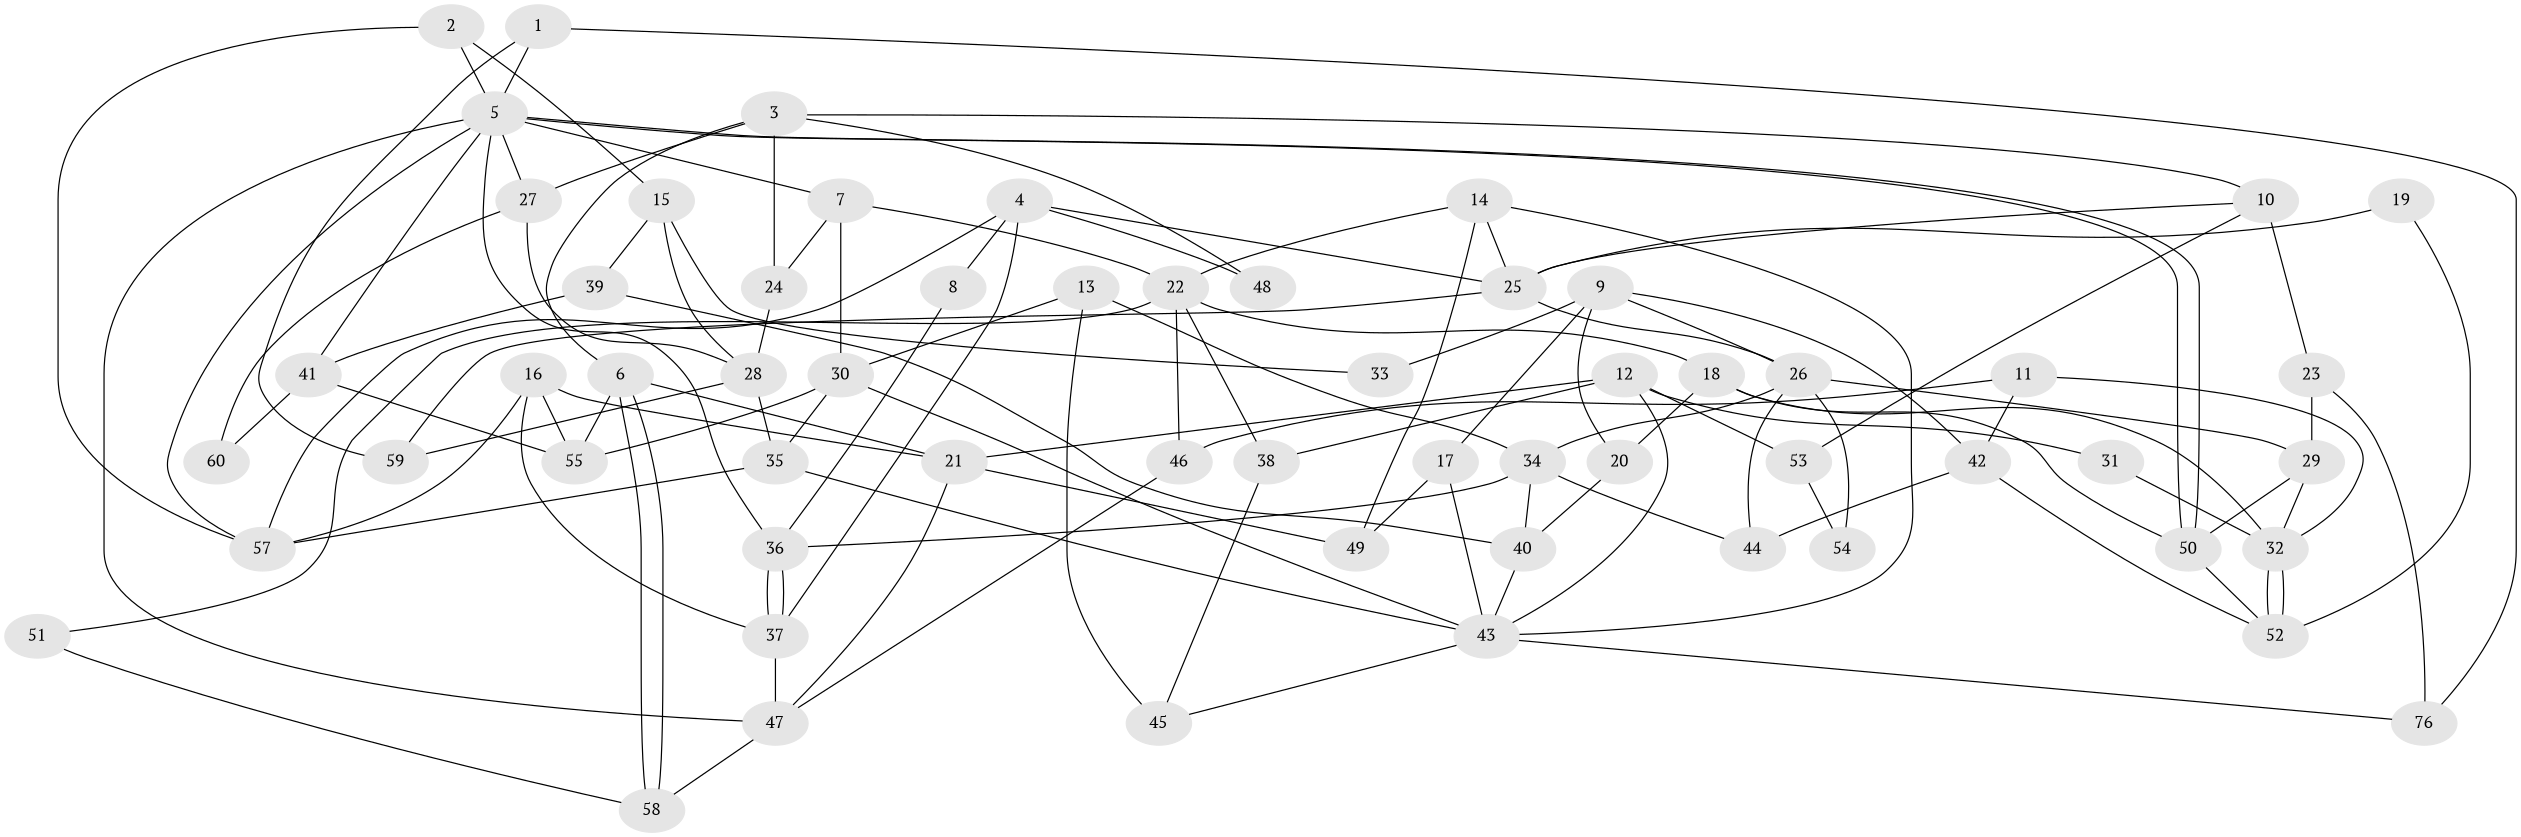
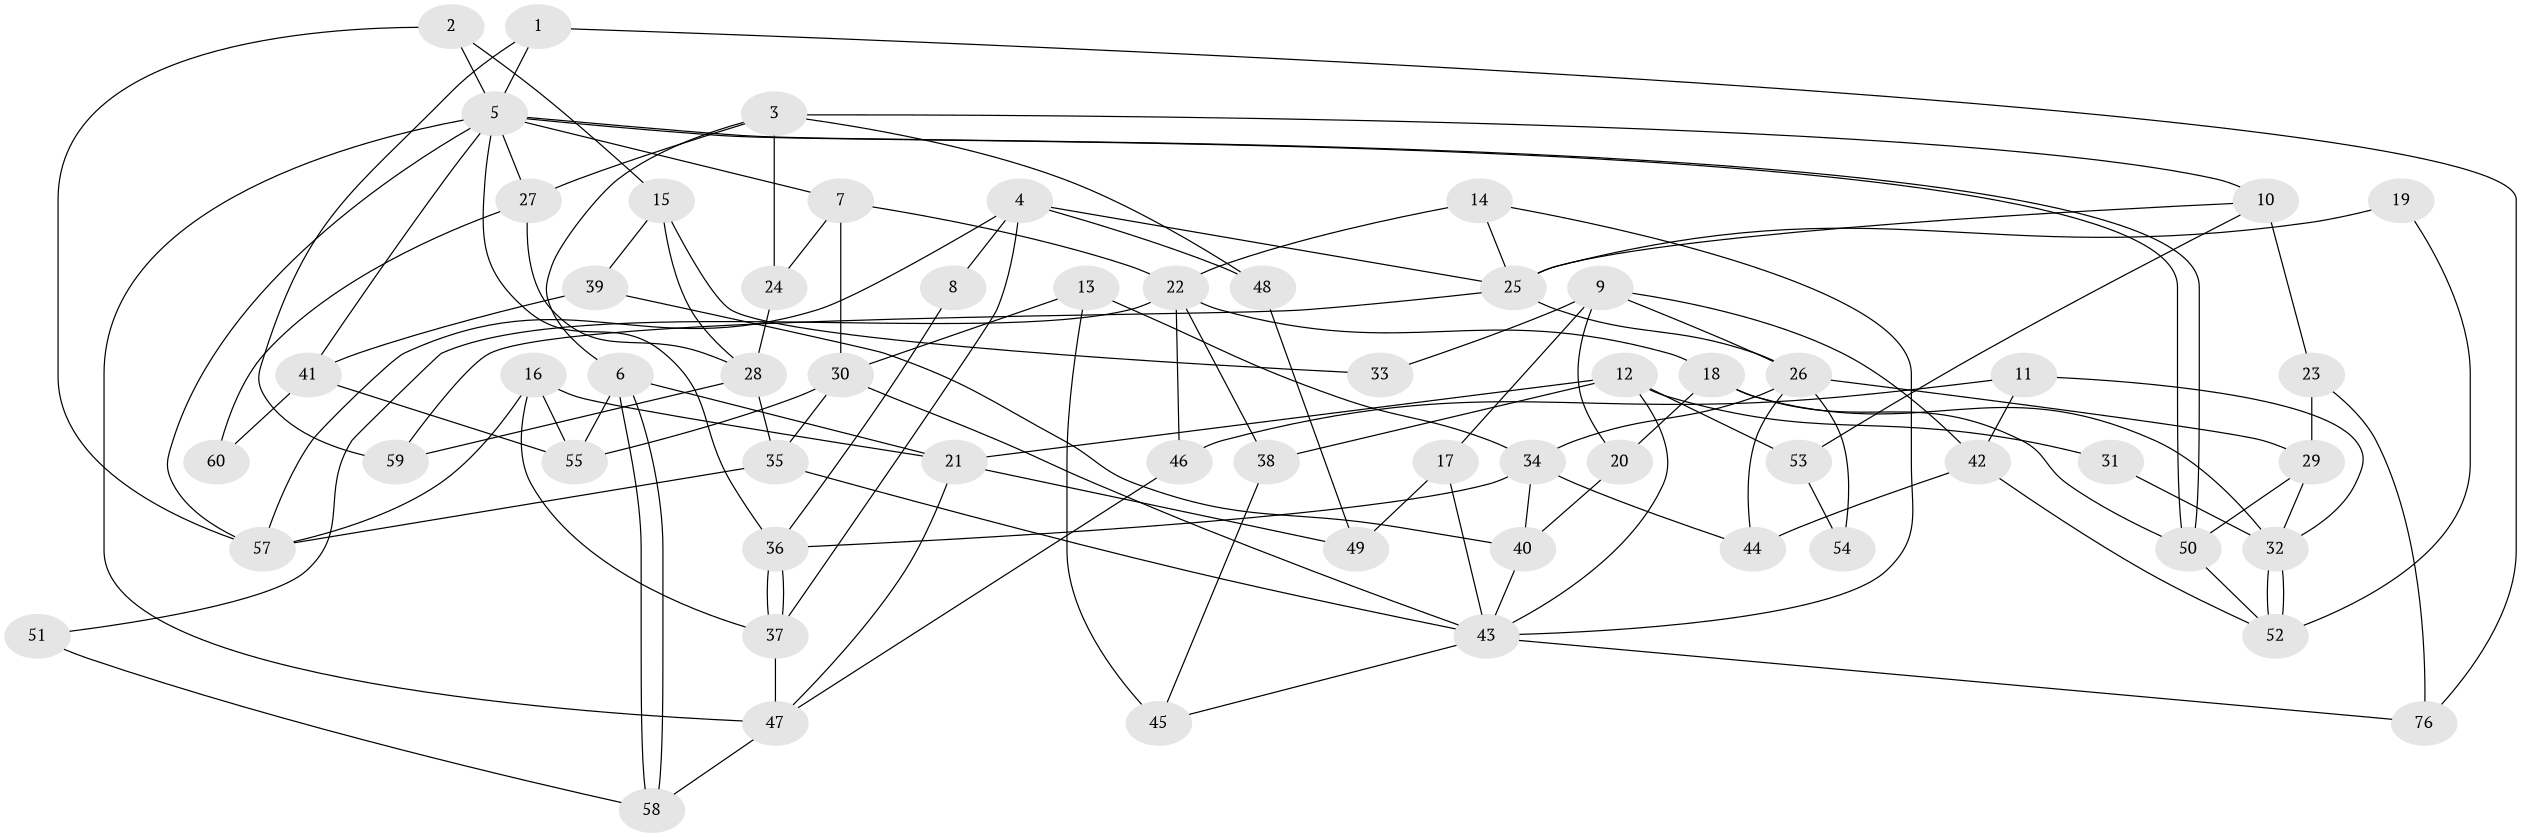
edge "14" -- "49": now "48" -- "49"
